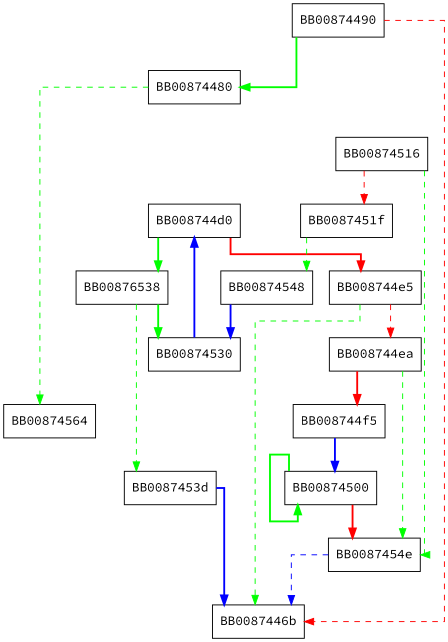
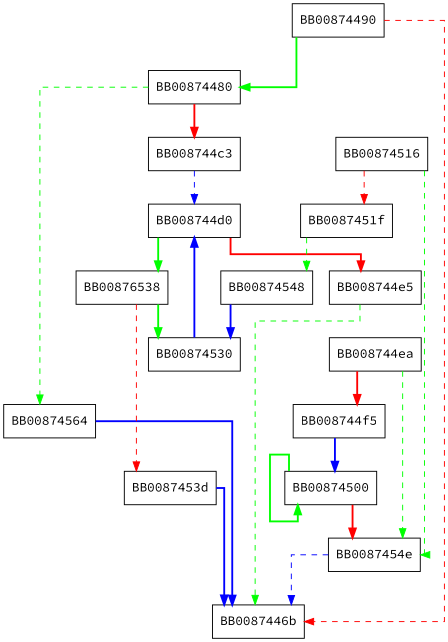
node "BB008744c3": added
edge "BB008744e5" -> "BB008744ea": removed
edge "BB00876538" -> "BB0087453d": color green -> red
edge "BB00874564" -> "BB0087446b": added
